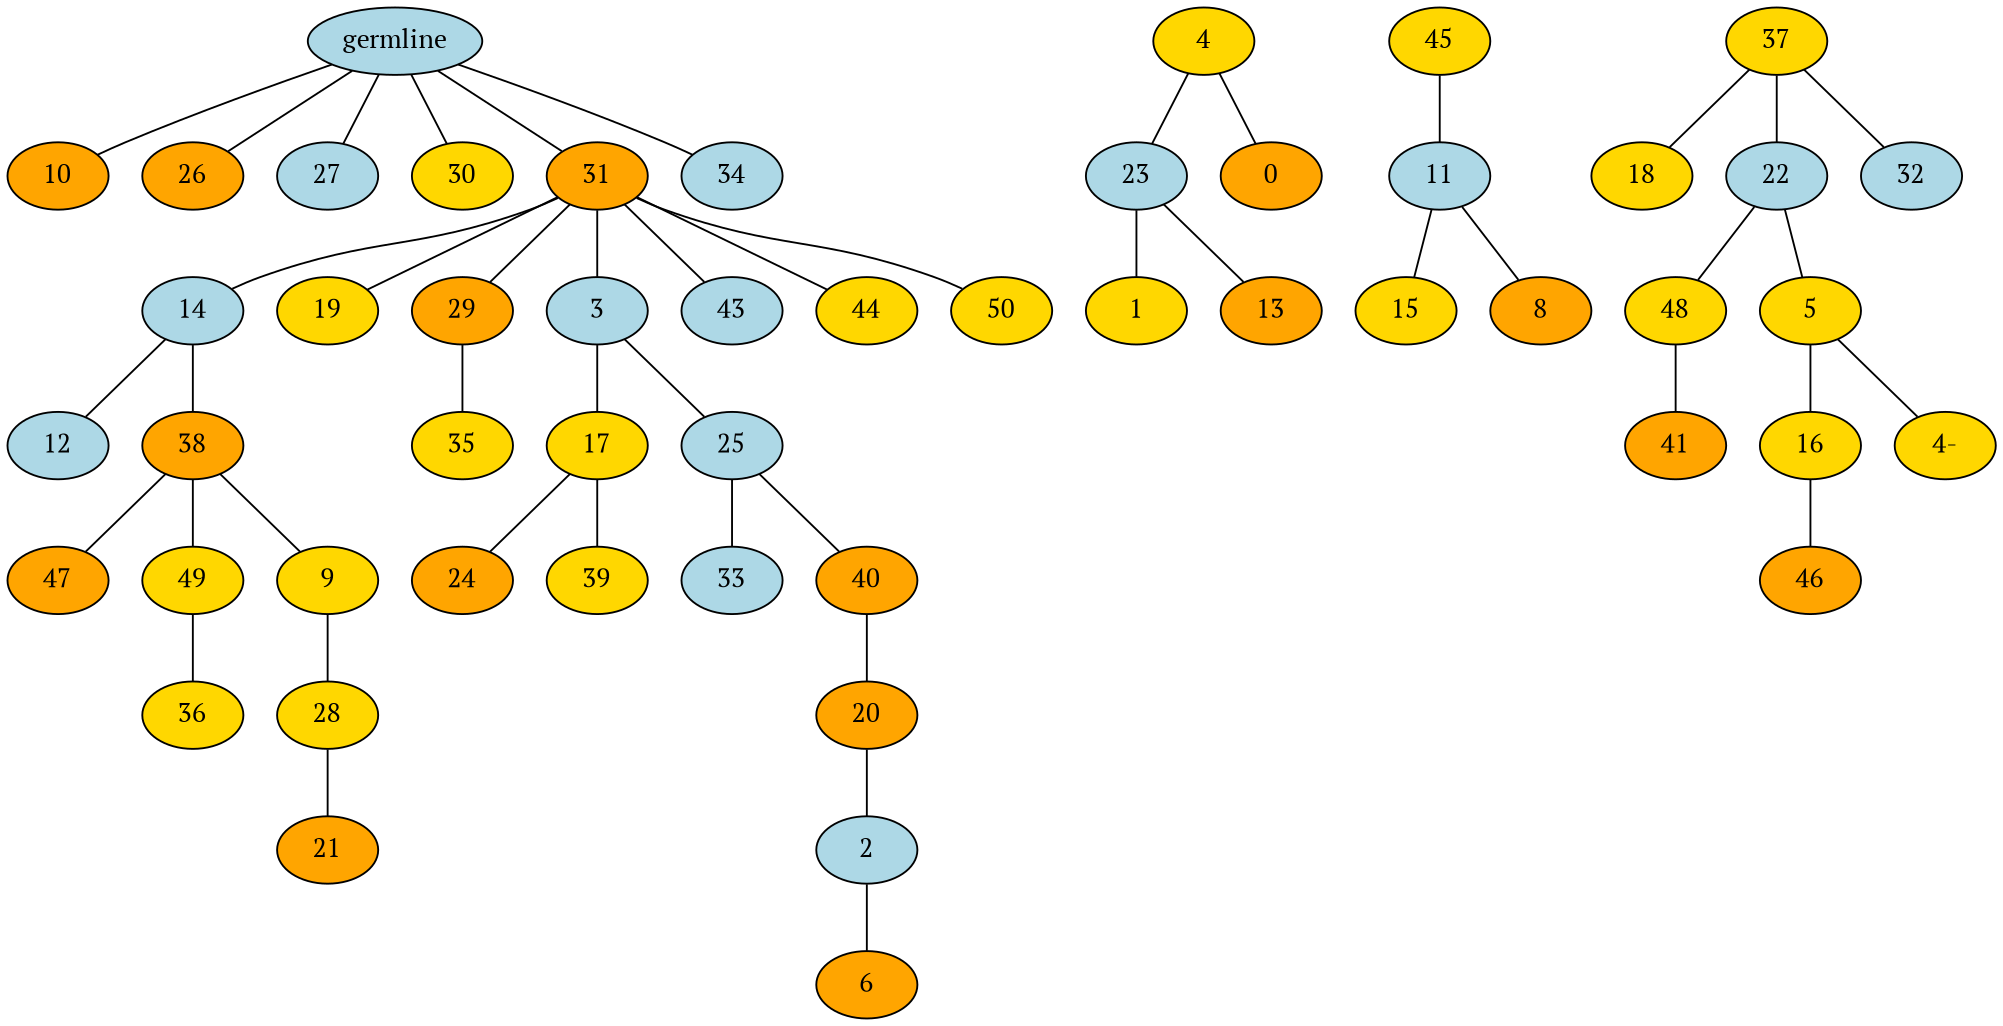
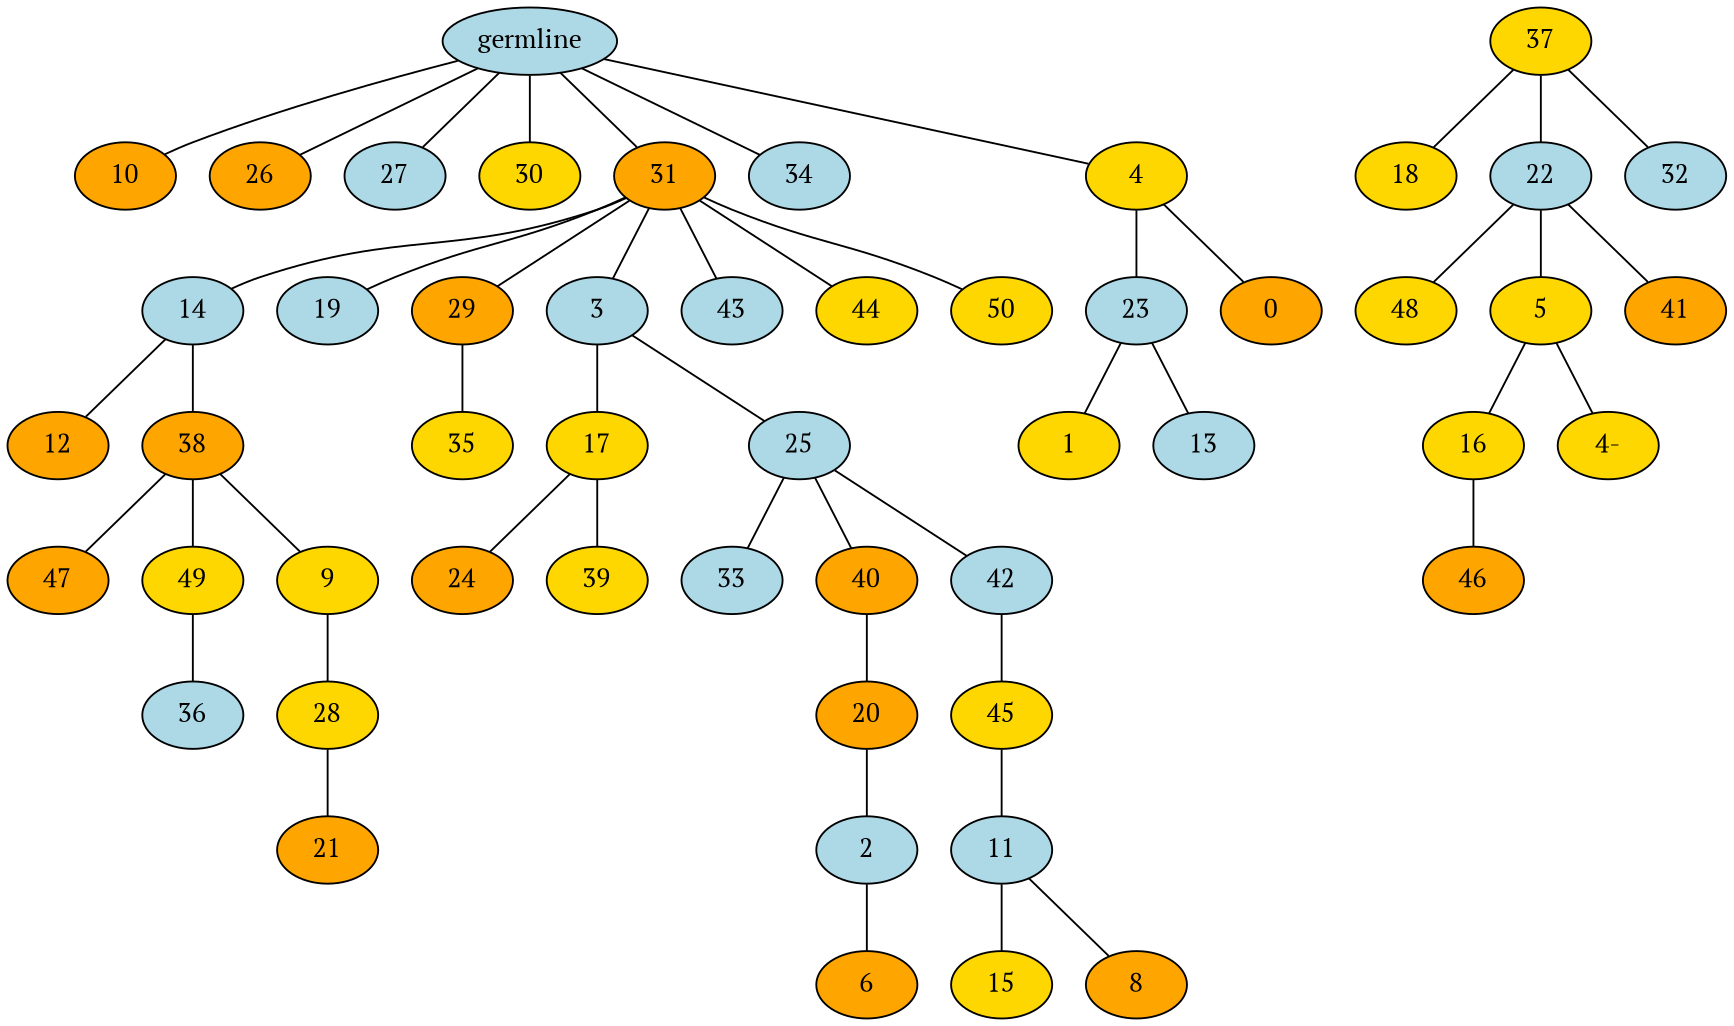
edge "germline" -- "4": added
node "19": fillcolor gold -> lightblue
node "13": fillcolor orange -> lightblue
edge "48" -- "41": now "22" -- "41"
node "12": fillcolor lightblue -> orange
node "42": added
node "36": fillcolor gold -> lightblue
